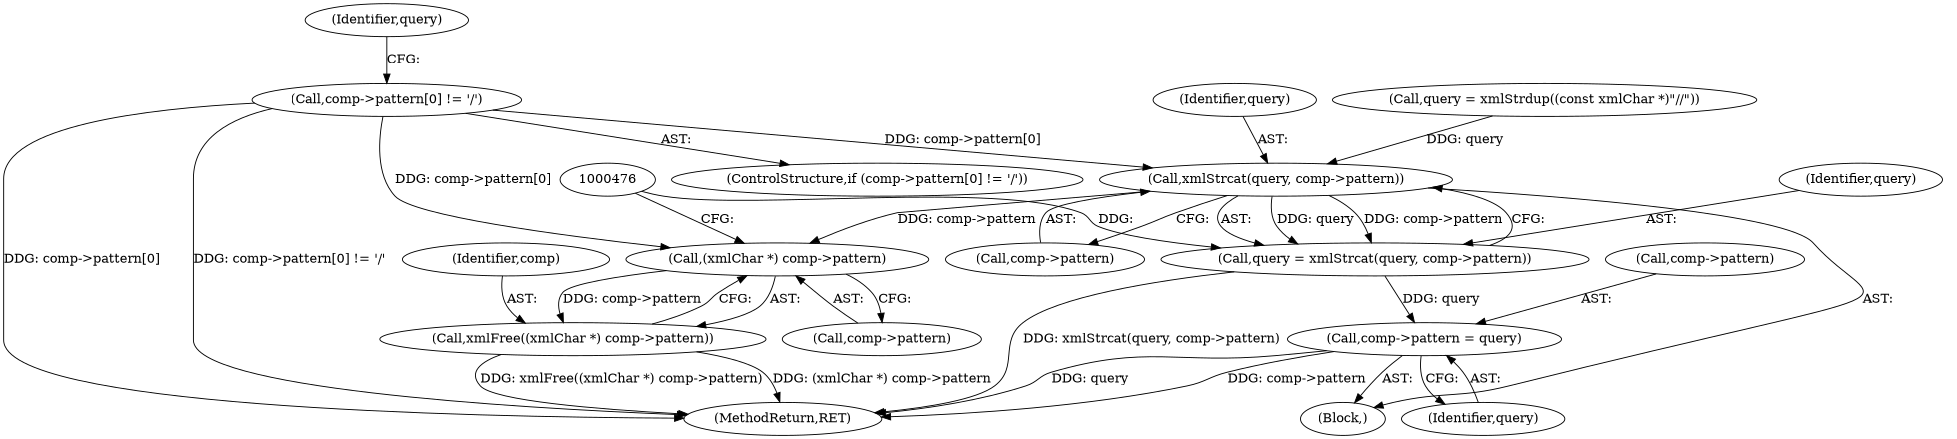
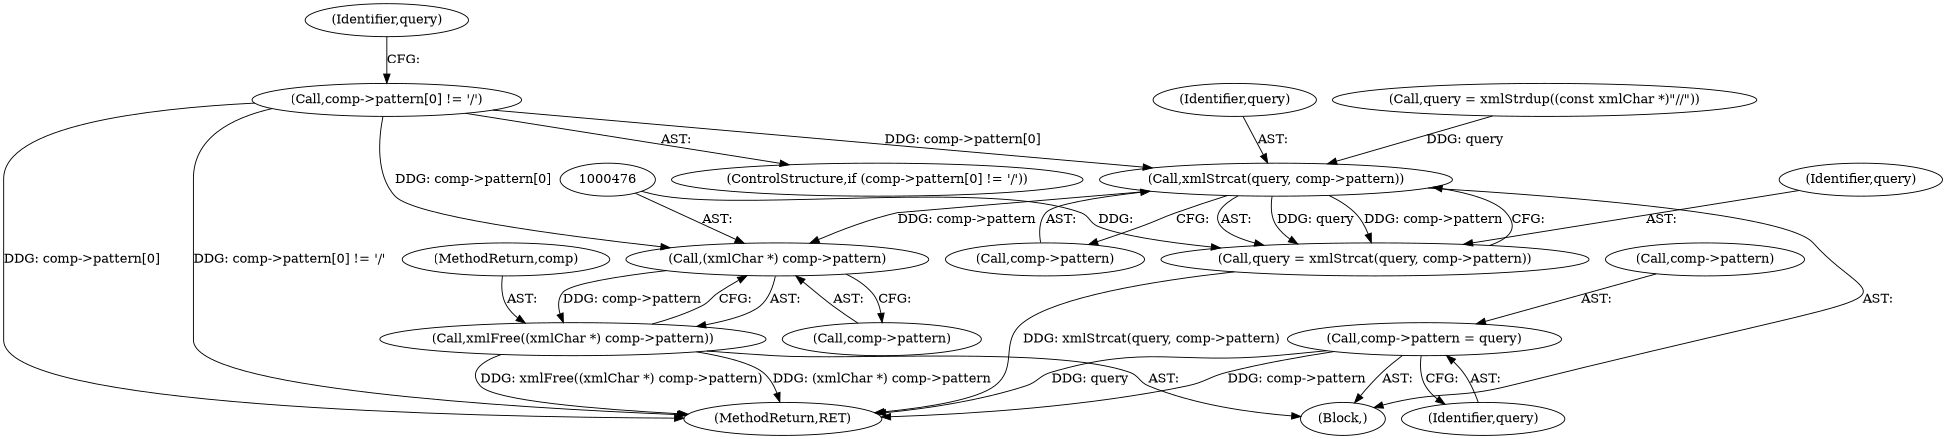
edge "1000476" -> "(Call,(xmlChar *) comp->pattern)": label "CFG: " -> "AST: "
node "(Identifier,comp)": label "(Identifier,comp)" -> "(MethodReturn,comp)"
edge "(Call,query = xmlStrcat(query, comp->pattern))" -> "(Call,comp->pattern = query)": removed, label "DDG: query"
edge "(Call,xmlFree((xmlChar *) comp->pattern))" -> "(Block,)": added, label "AST:"
